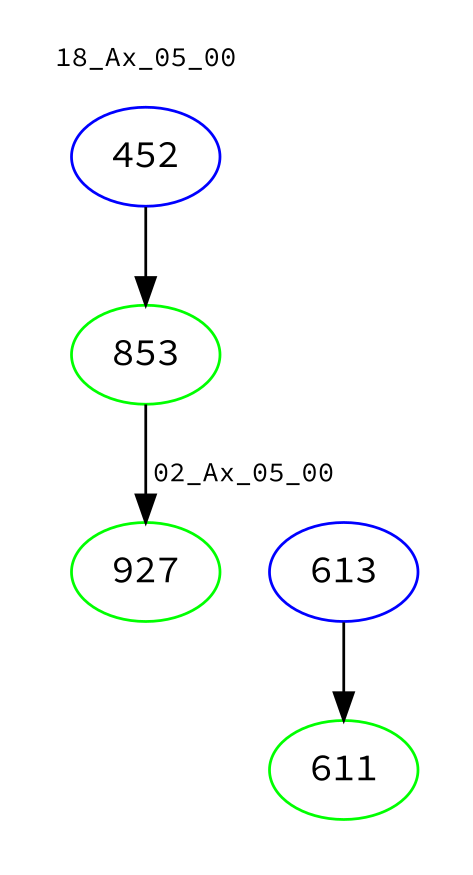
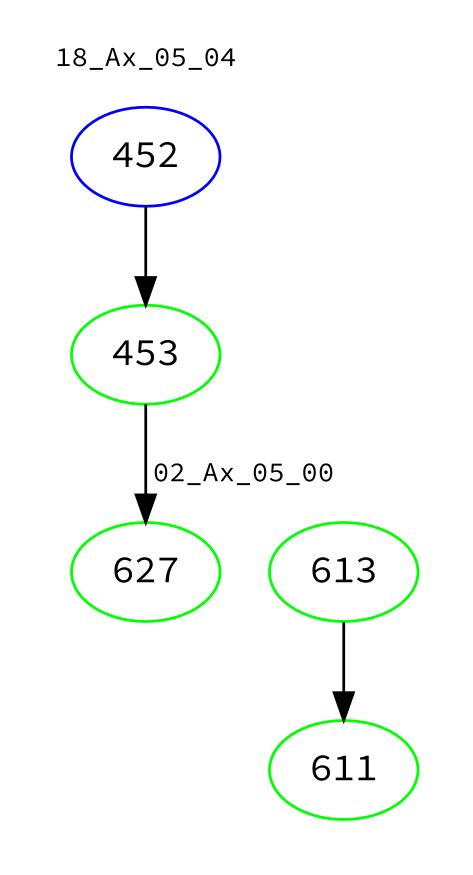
cluster "18_Ax_05_00": label "18_Ax_05_00" -> "18_Ax_05_04"
node "853": label "853" -> "453"
node "927": label "927" -> "627"
node "613": color blue -> green
